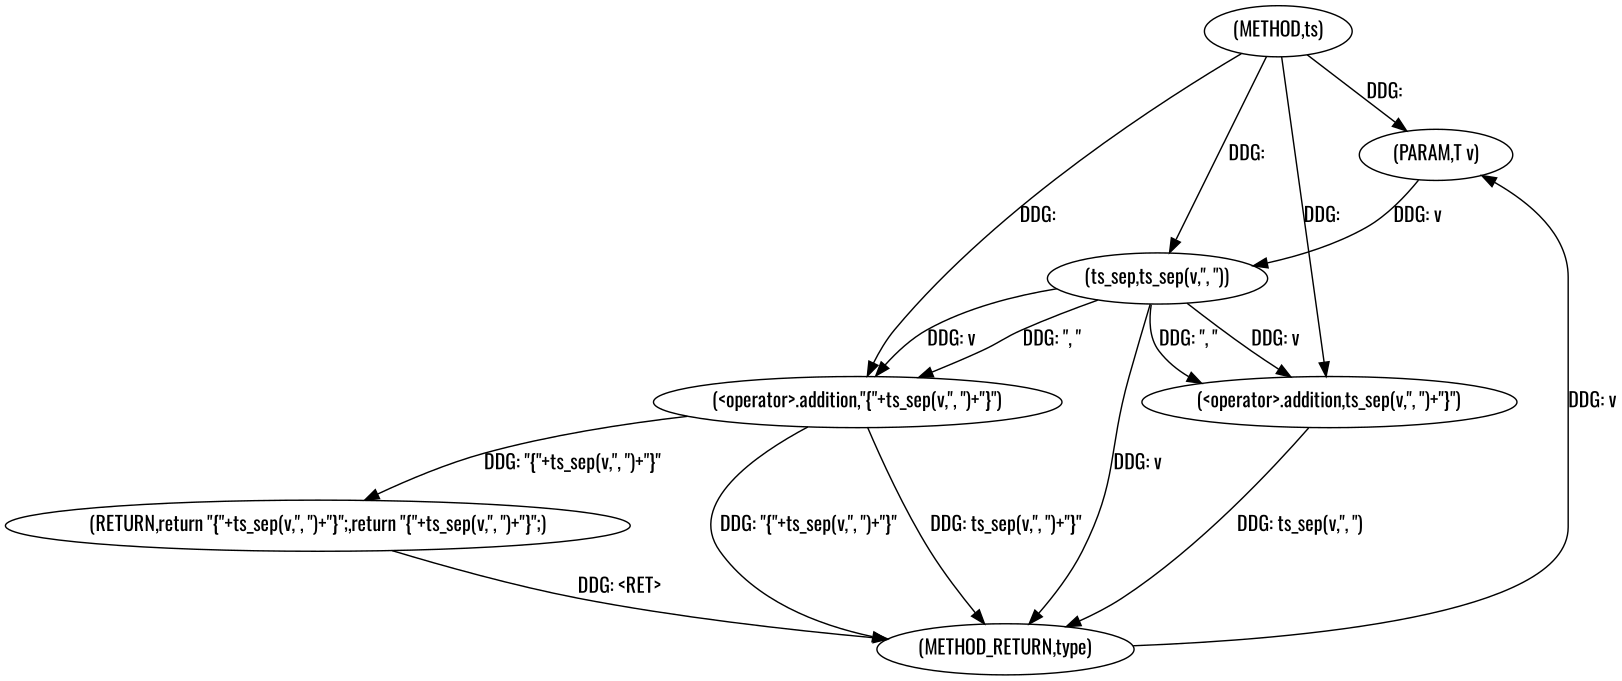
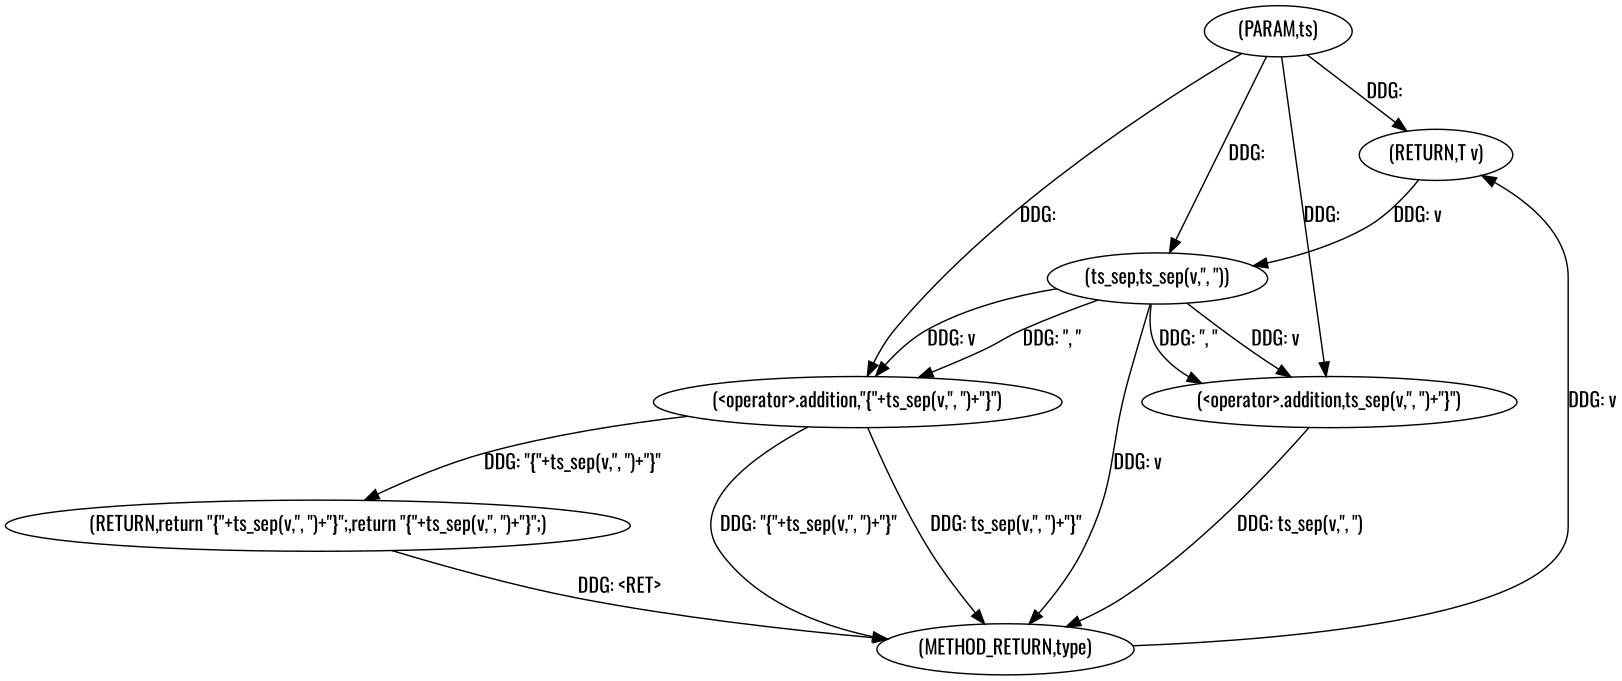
node "(METHOD,ts)": label "(METHOD,ts)" -> "(PARAM,ts)"
node "(PARAM,T v)": label "(PARAM,T v)" -> "(RETURN,T v)"
